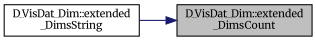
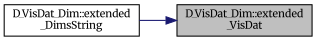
node "D_VisDat_Dim::extended _DimsCount": label "D_VisDat_Dim::extended _DimsCount" -> "D_VisDat_Dim::extended _VisDat"
